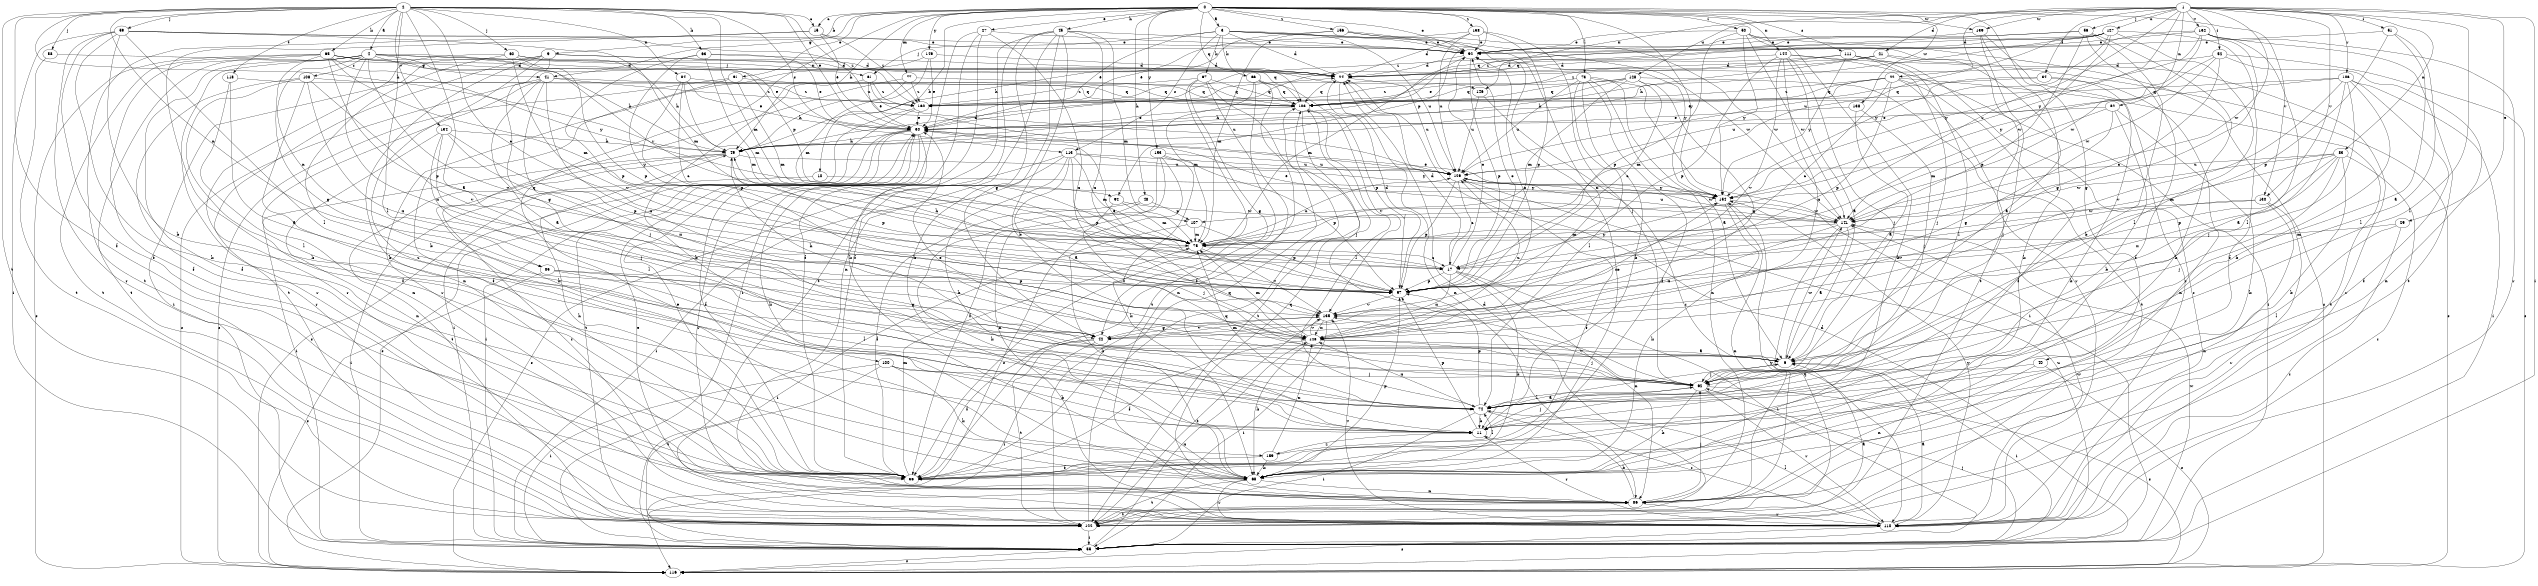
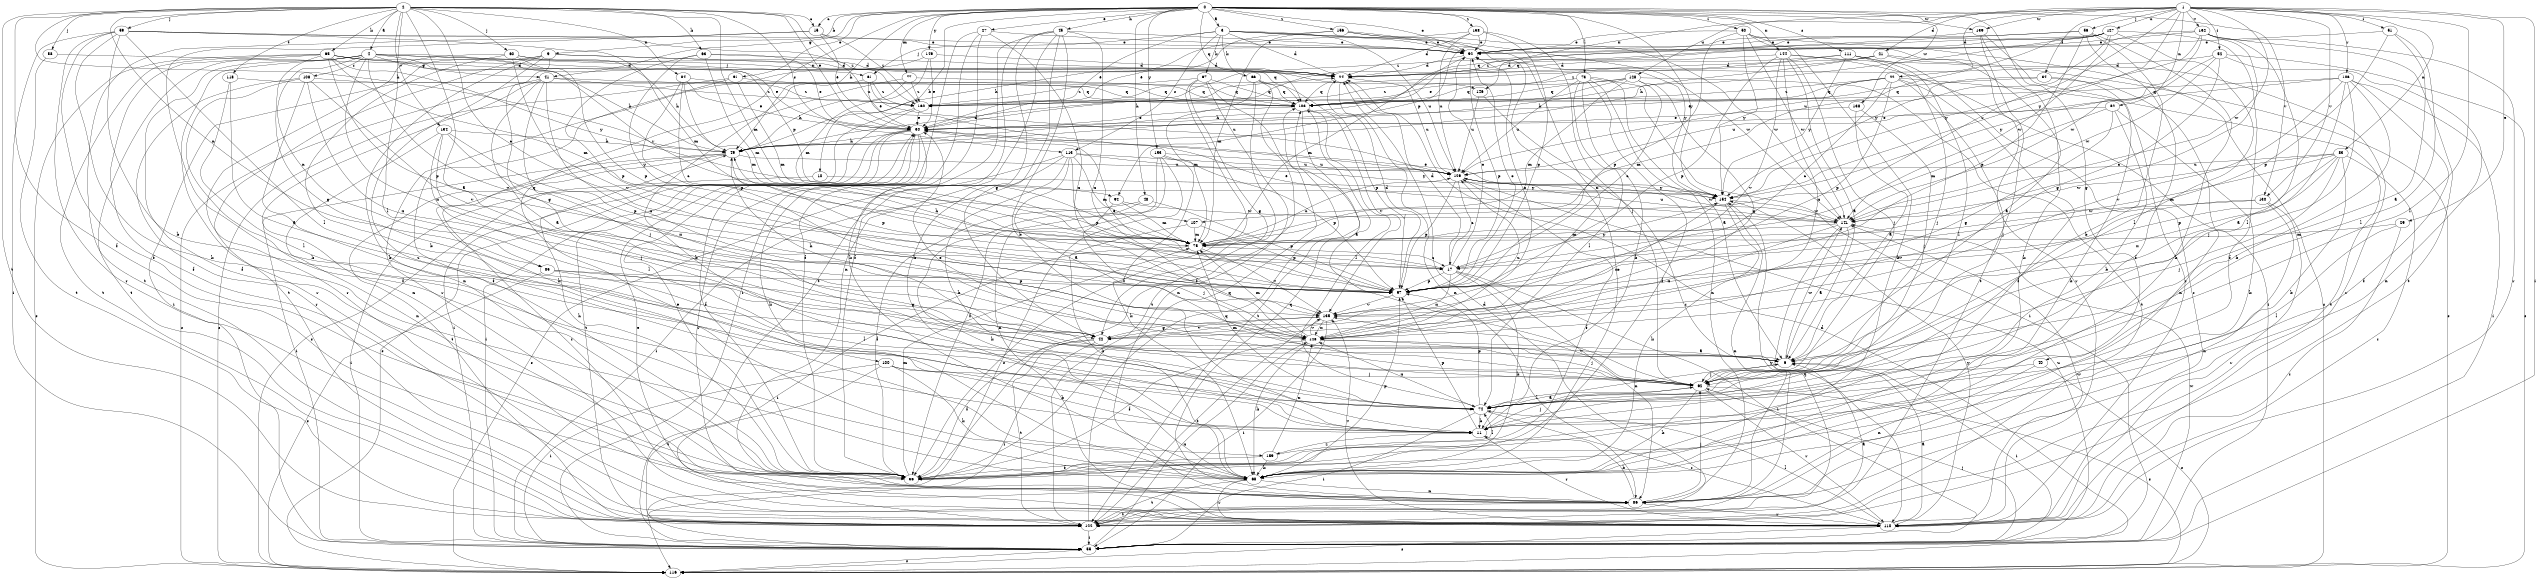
edge "45" -> "75": removed, label "m"
edge "48" -> "107": now "48" -> "97"
edge "67" -> "62": label "j" -> "a"
